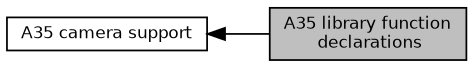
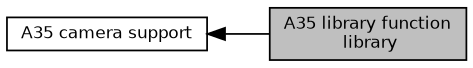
node "A35 library function declarations": label "A35 library function declarations" -> "A35 library function library"
